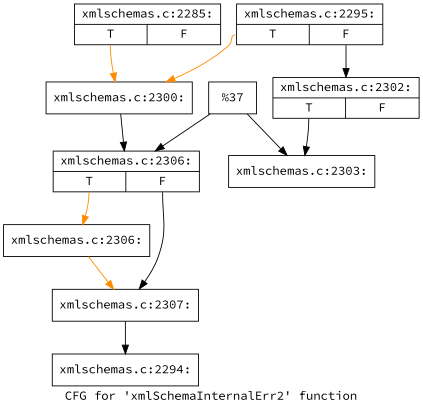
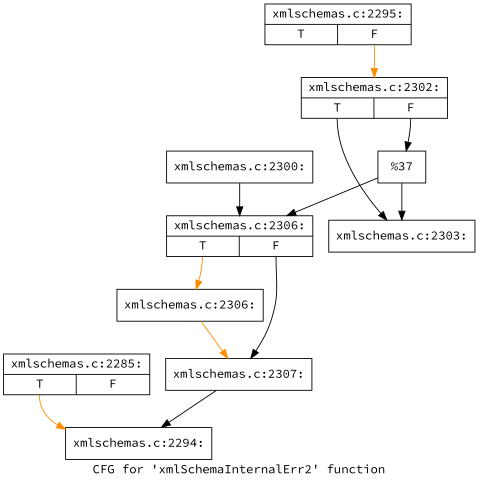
edge "xmlschemas.c:2295:" -> "xmlschemas.c:2302:": color black -> darkorange
edge "xmlschemas.c:2285:" -> "xmlschemas.c:2300:": now "xmlschemas.c:2285:" -> "xmlschemas.c:2294:"
edge "xmlschemas.c:2295:" -> "xmlschemas.c:2300:": removed
edge "xmlschemas.c:2302:" -> "%37": added
